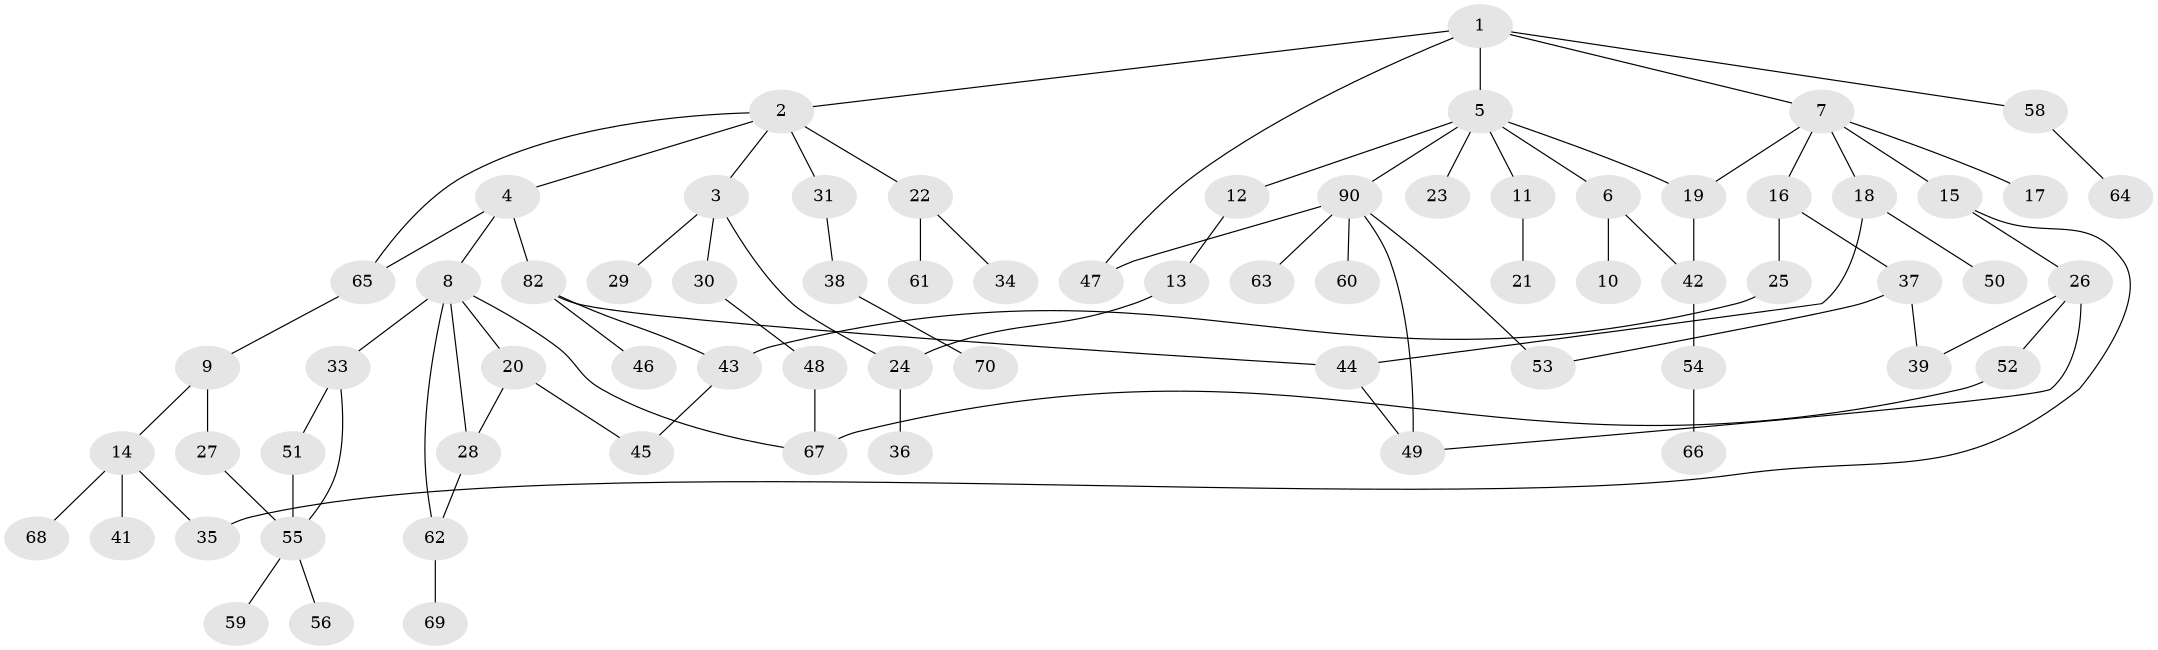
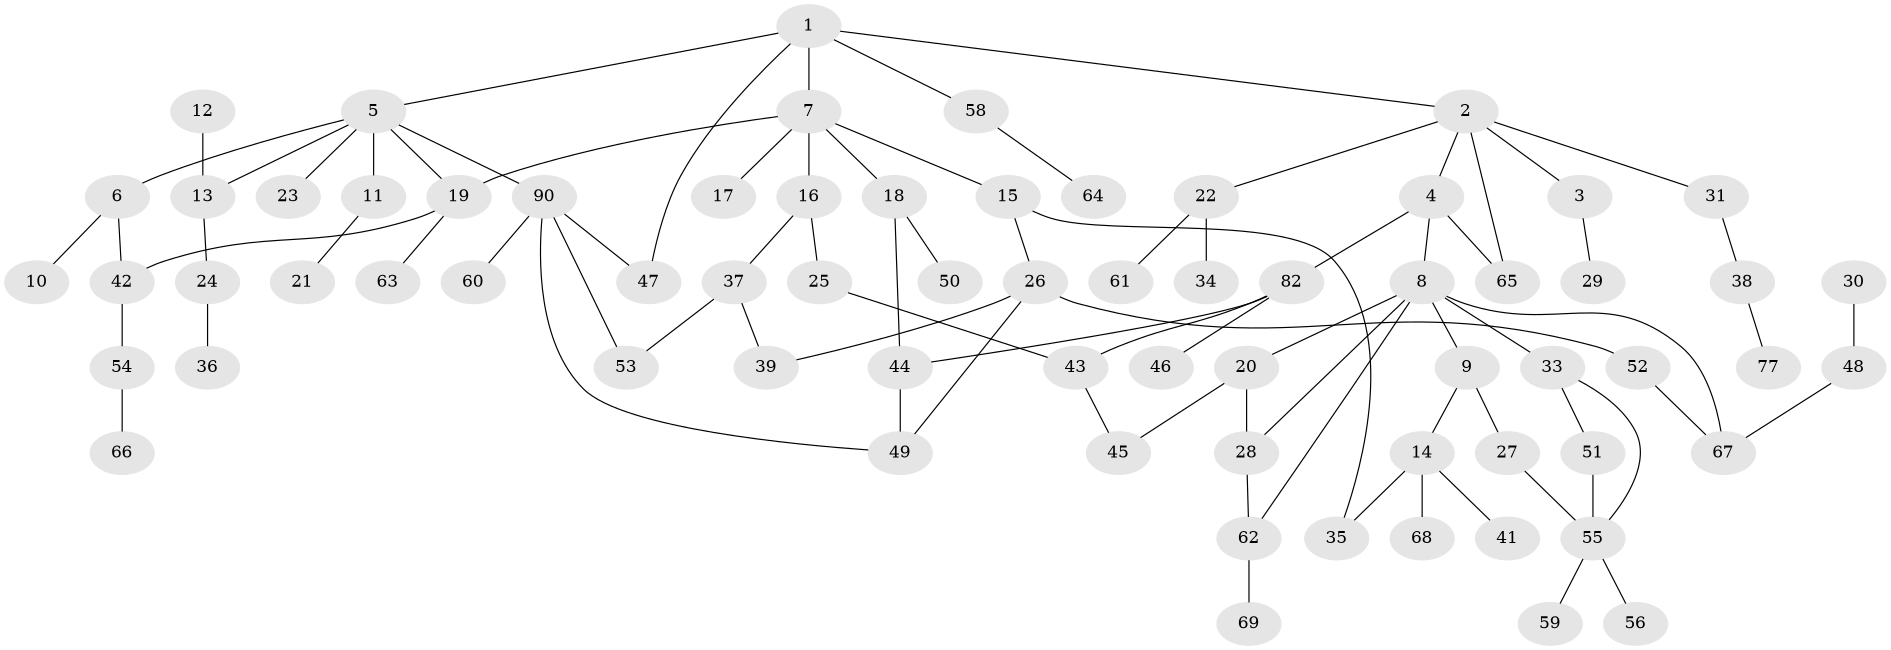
edge "5" -- "12": now "5" -- "13"
edge "3" -- "30": removed
edge "90" -- "63": now "19" -- "63"
edge "3" -- "24": removed
edge "65" -- "9": now "8" -- "9"
node "70": label "70" -> "77"
